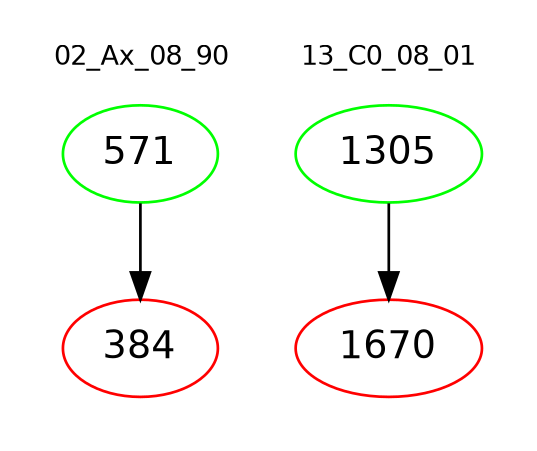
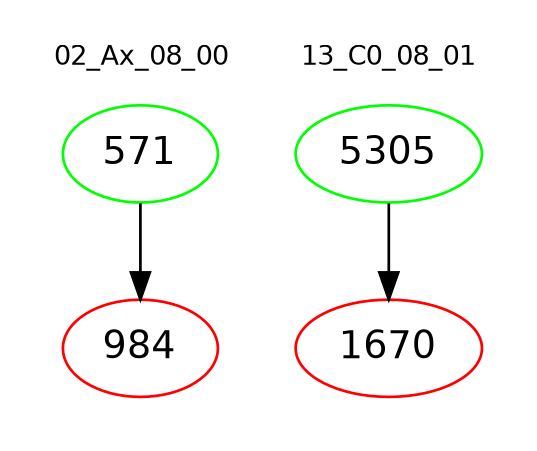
cluster "02_Ax_08_90": label "02_Ax_08_90" -> "02_Ax_08_00"
node "1305": label "1305" -> "5305"
node "384": label "384" -> "984"
